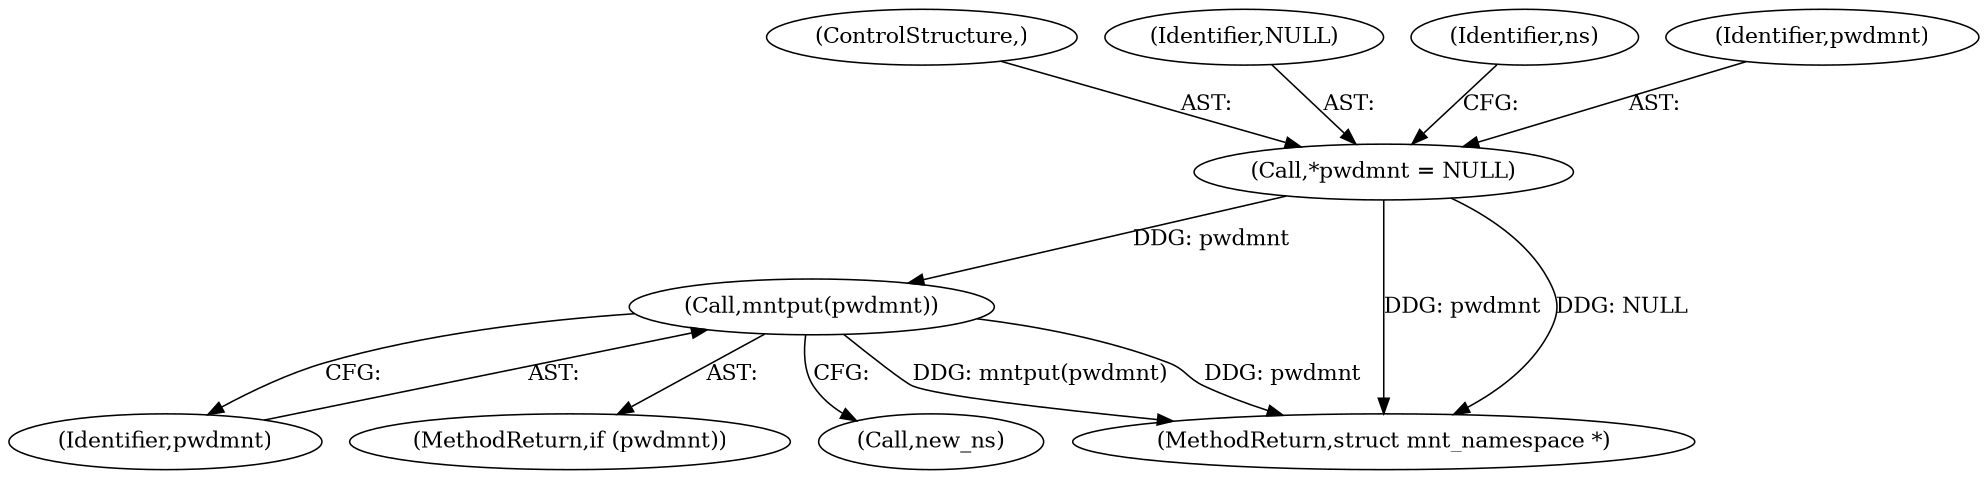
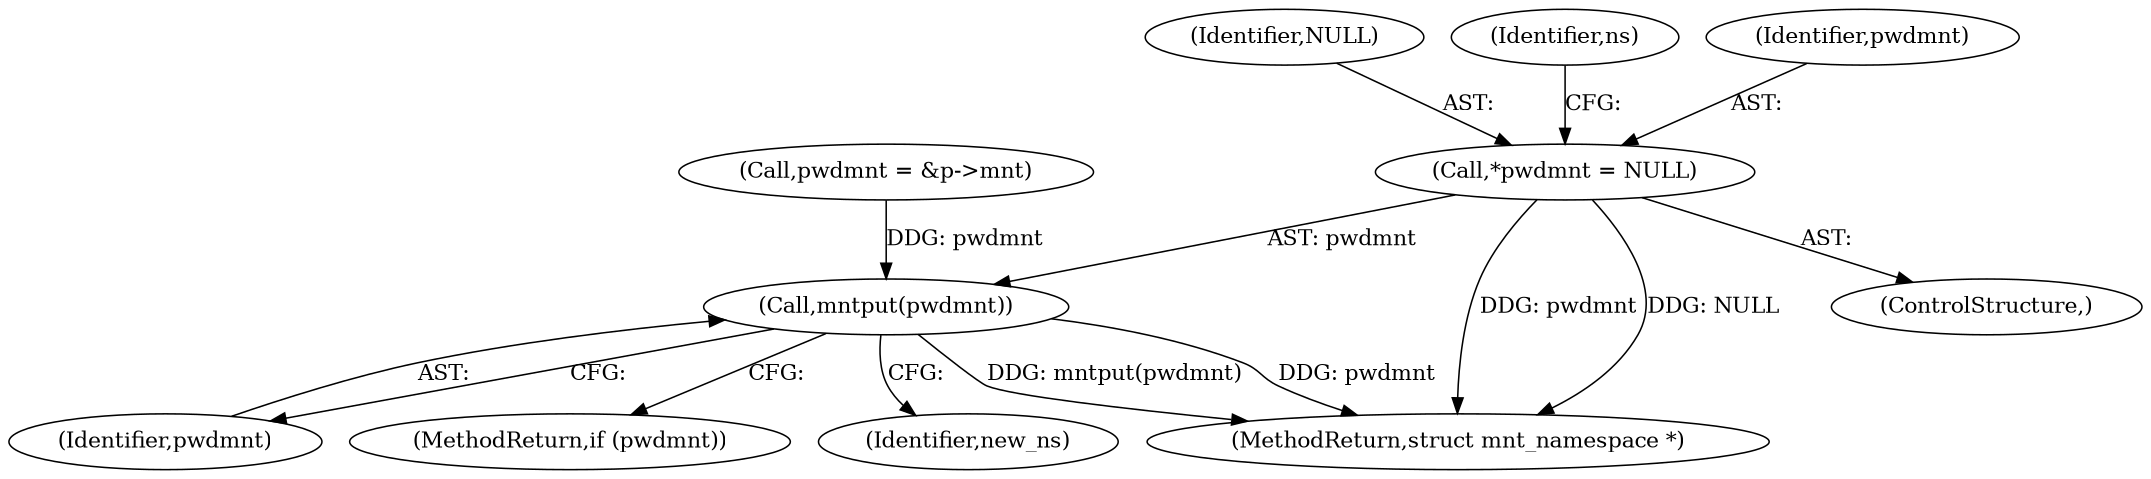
edge "(ControlStructure,)" -> "(Call,*pwdmnt = NULL)": reversed
node "(Call,pwdmnt = &p->mnt)": added
edge "(Call,*pwdmnt = NULL)" -> "(Call,mntput(pwdmnt))": label "DDG: pwdmnt" -> "AST: pwdmnt"
edge "(Call,mntput(pwdmnt))" -> "(MethodReturn,if (pwdmnt))": label "AST: " -> "CFG: "
node "(Call,new_ns)": label "(Call,new_ns)" -> "(Identifier,new_ns)"
